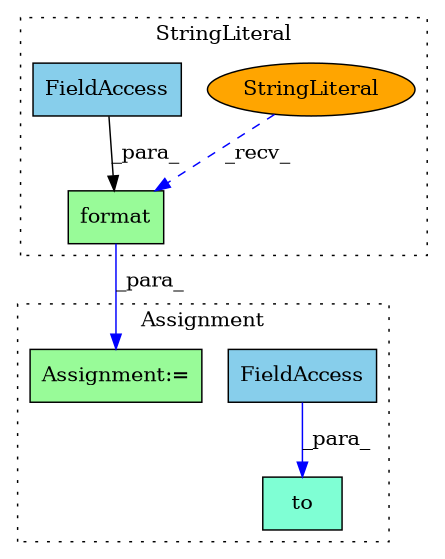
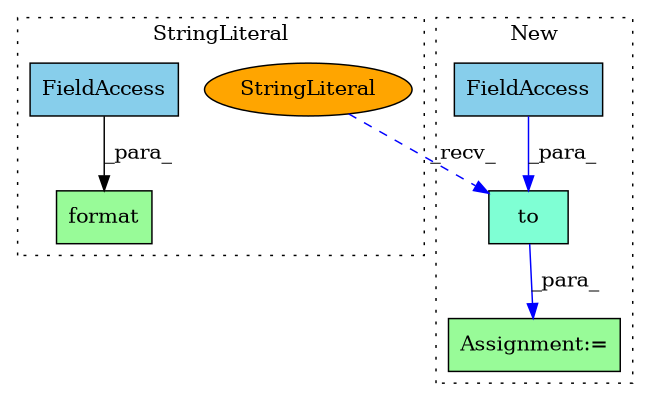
edge "StringLiteral" -> "format": now "StringLiteral" -> "to"
edge "format" -> "Assignment:=": now "to" -> "Assignment:="
cluster "Assignment": label "Assignment" -> "New"
